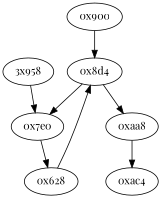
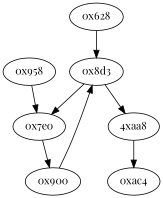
node "3x958": label "3x958" -> "0x958"
node "0x8d4": label "0x8d4" -> "0x8d3"
node "0xaa8": label "0xaa8" -> "4xaa8"
edge "0x7e0" -> "0x628": now "0x7e0" -> "0x900"
